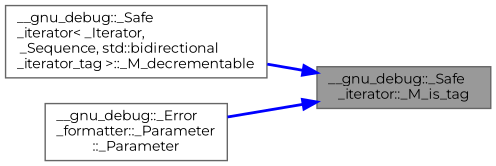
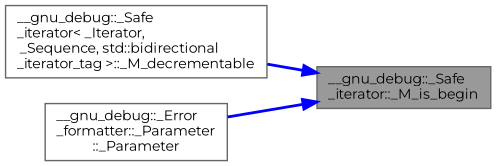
node "__gnu_debug::_Safe _iterator::_M_is_tag": label "__gnu_debug::_Safe _iterator::_M_is_tag" -> "__gnu_debug::_Safe _iterator::_M_is_begin"
